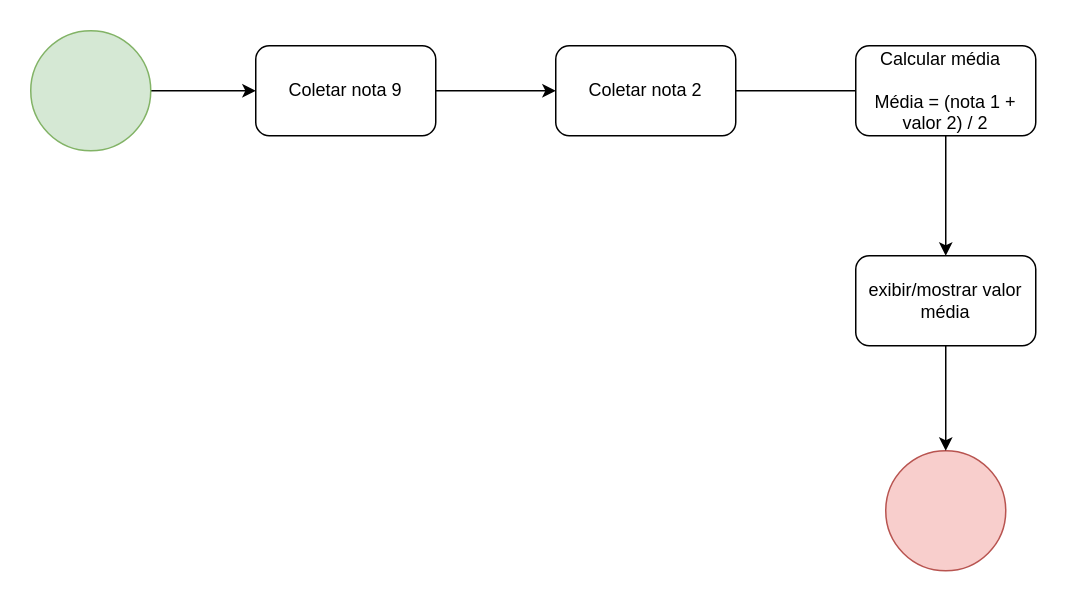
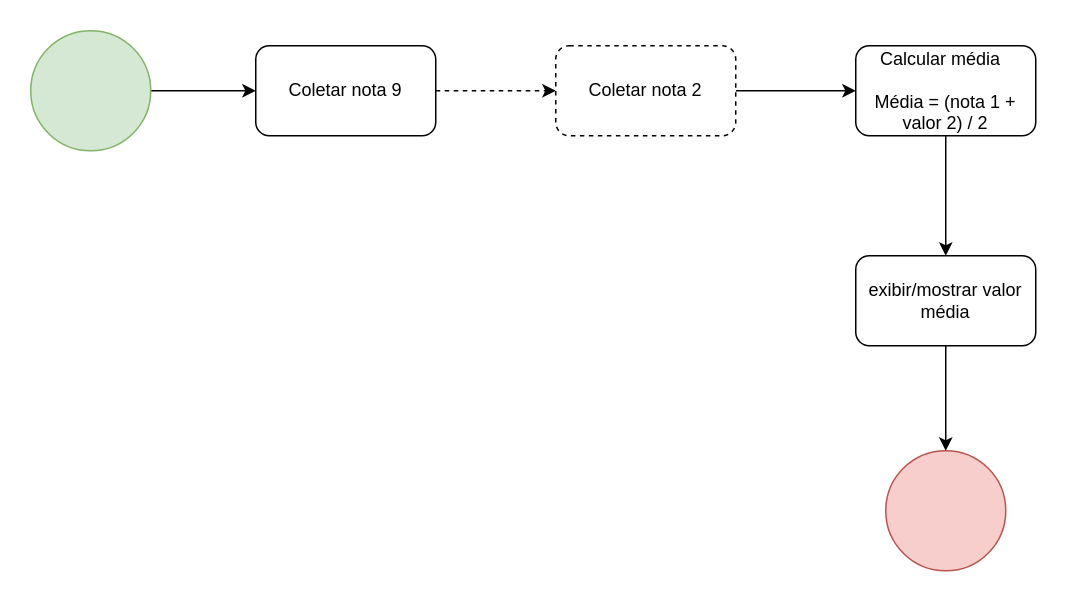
edge "Coletar nota 9" -> "Coletar nota 2": style solid -> dashed
node "Coletar nota 2": style solid -> dashed
edge "Coletar nota 2" -- "Calcular média Média = (nota 1 + valor 2) / 2": arrowhead none -> classic
